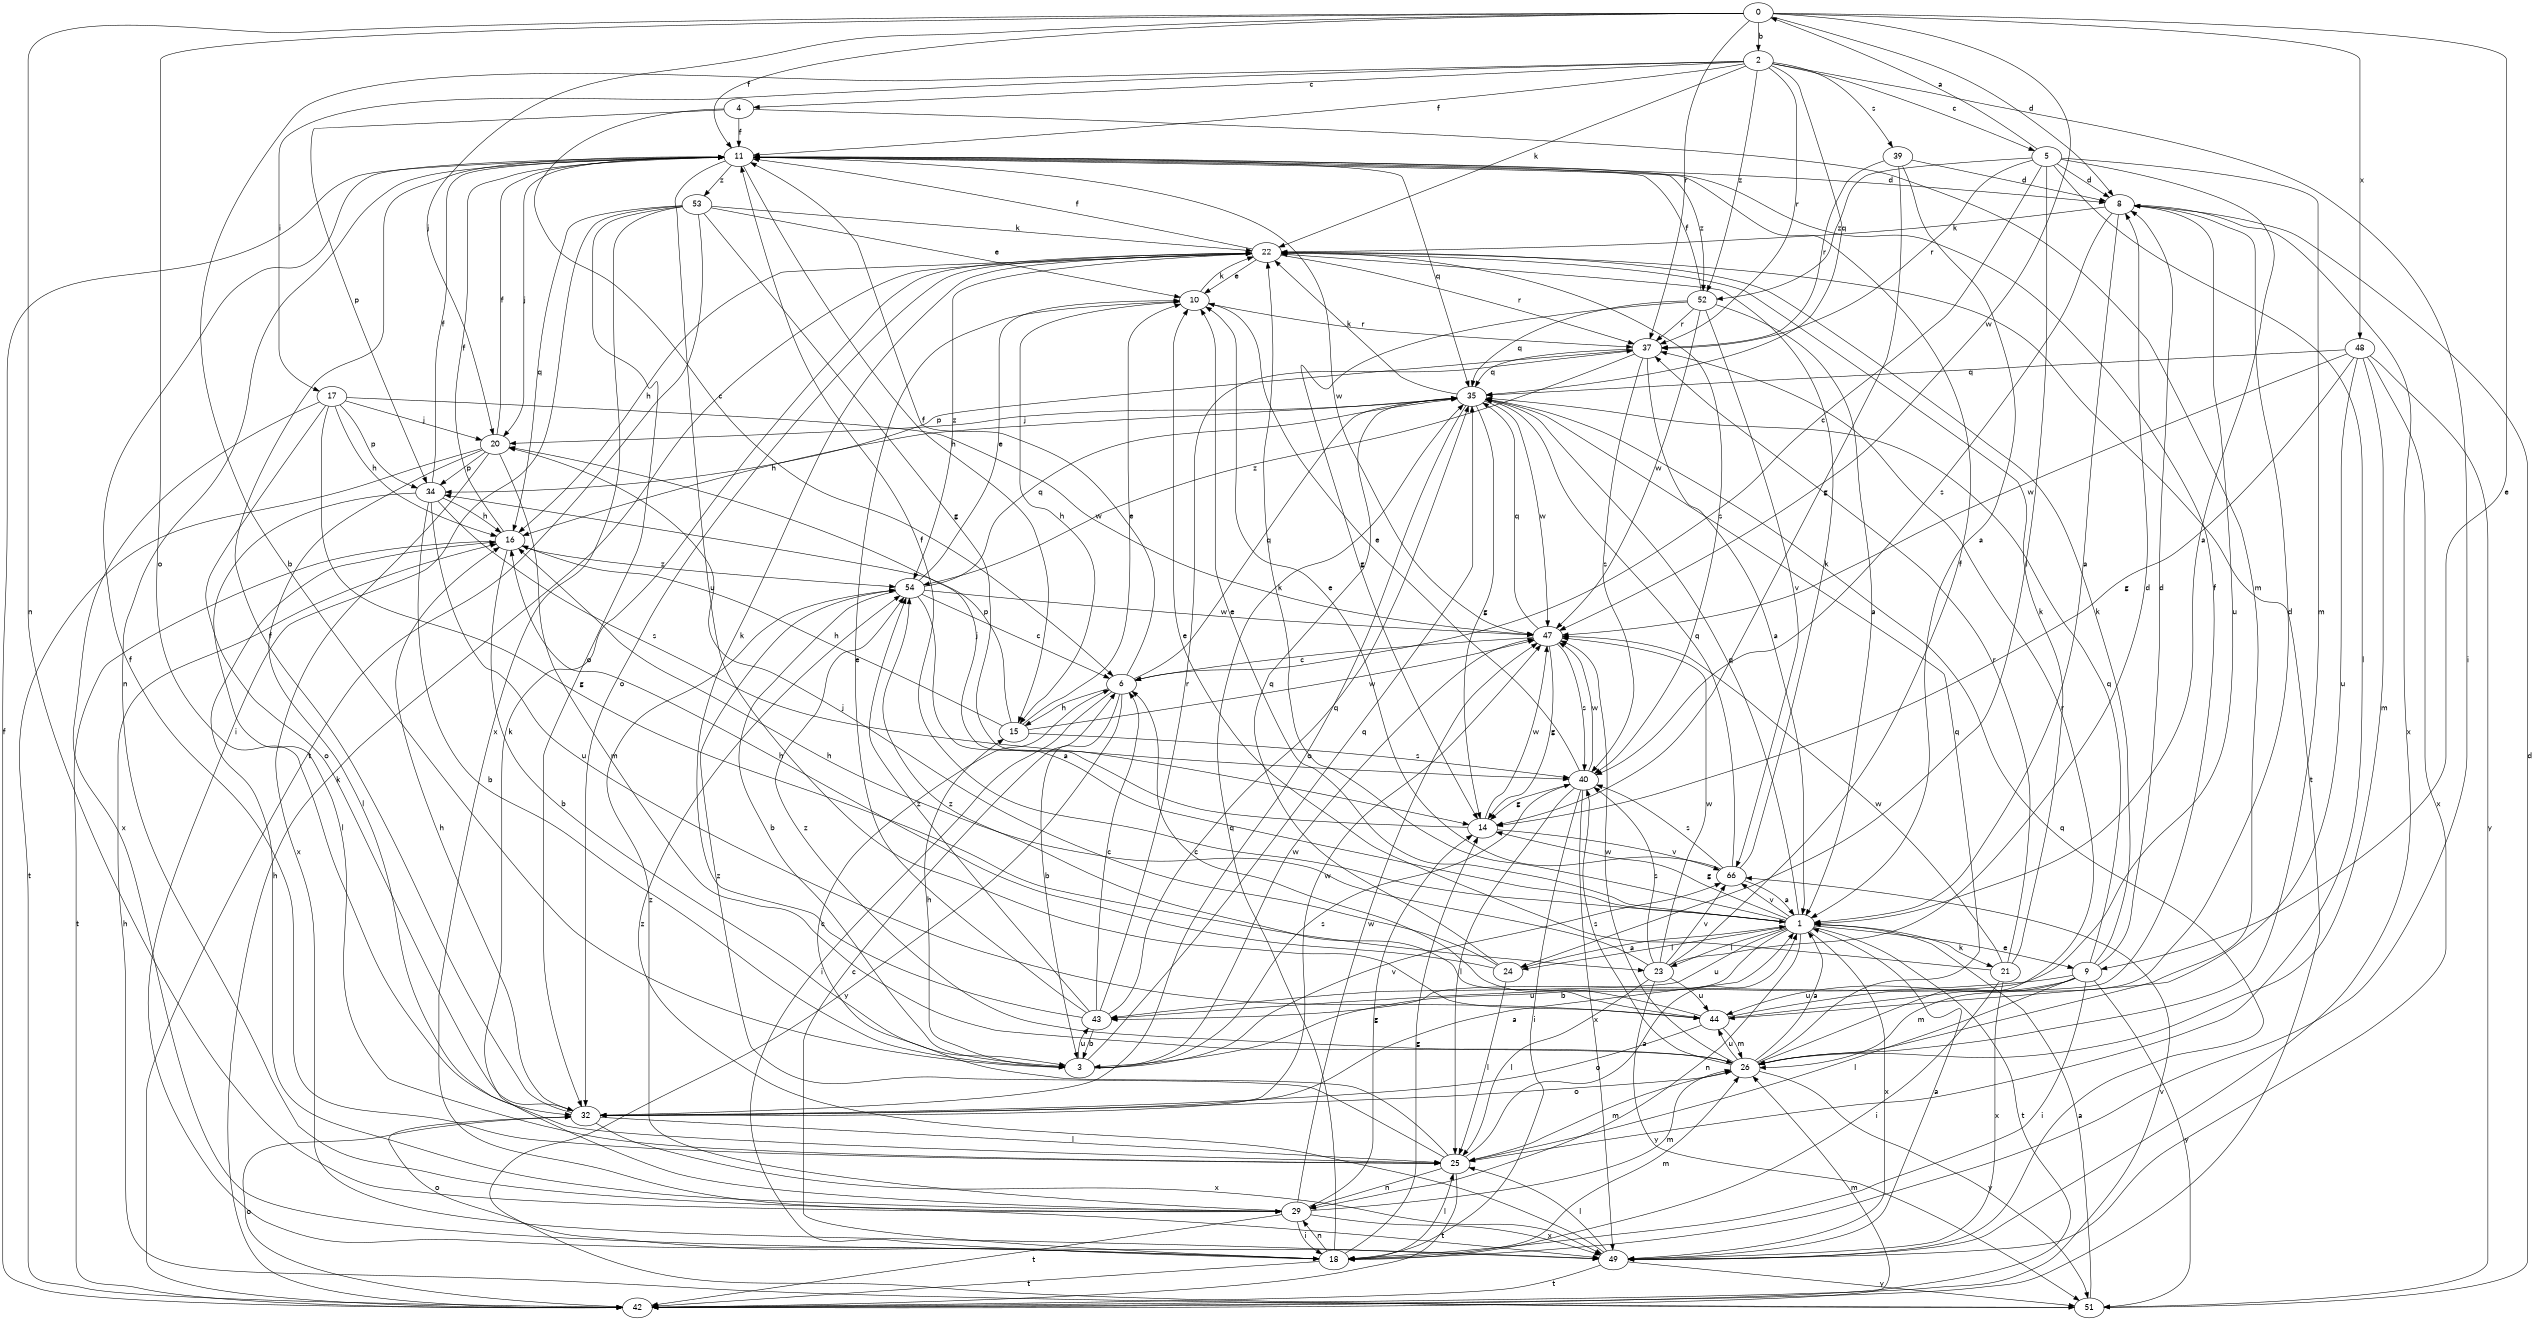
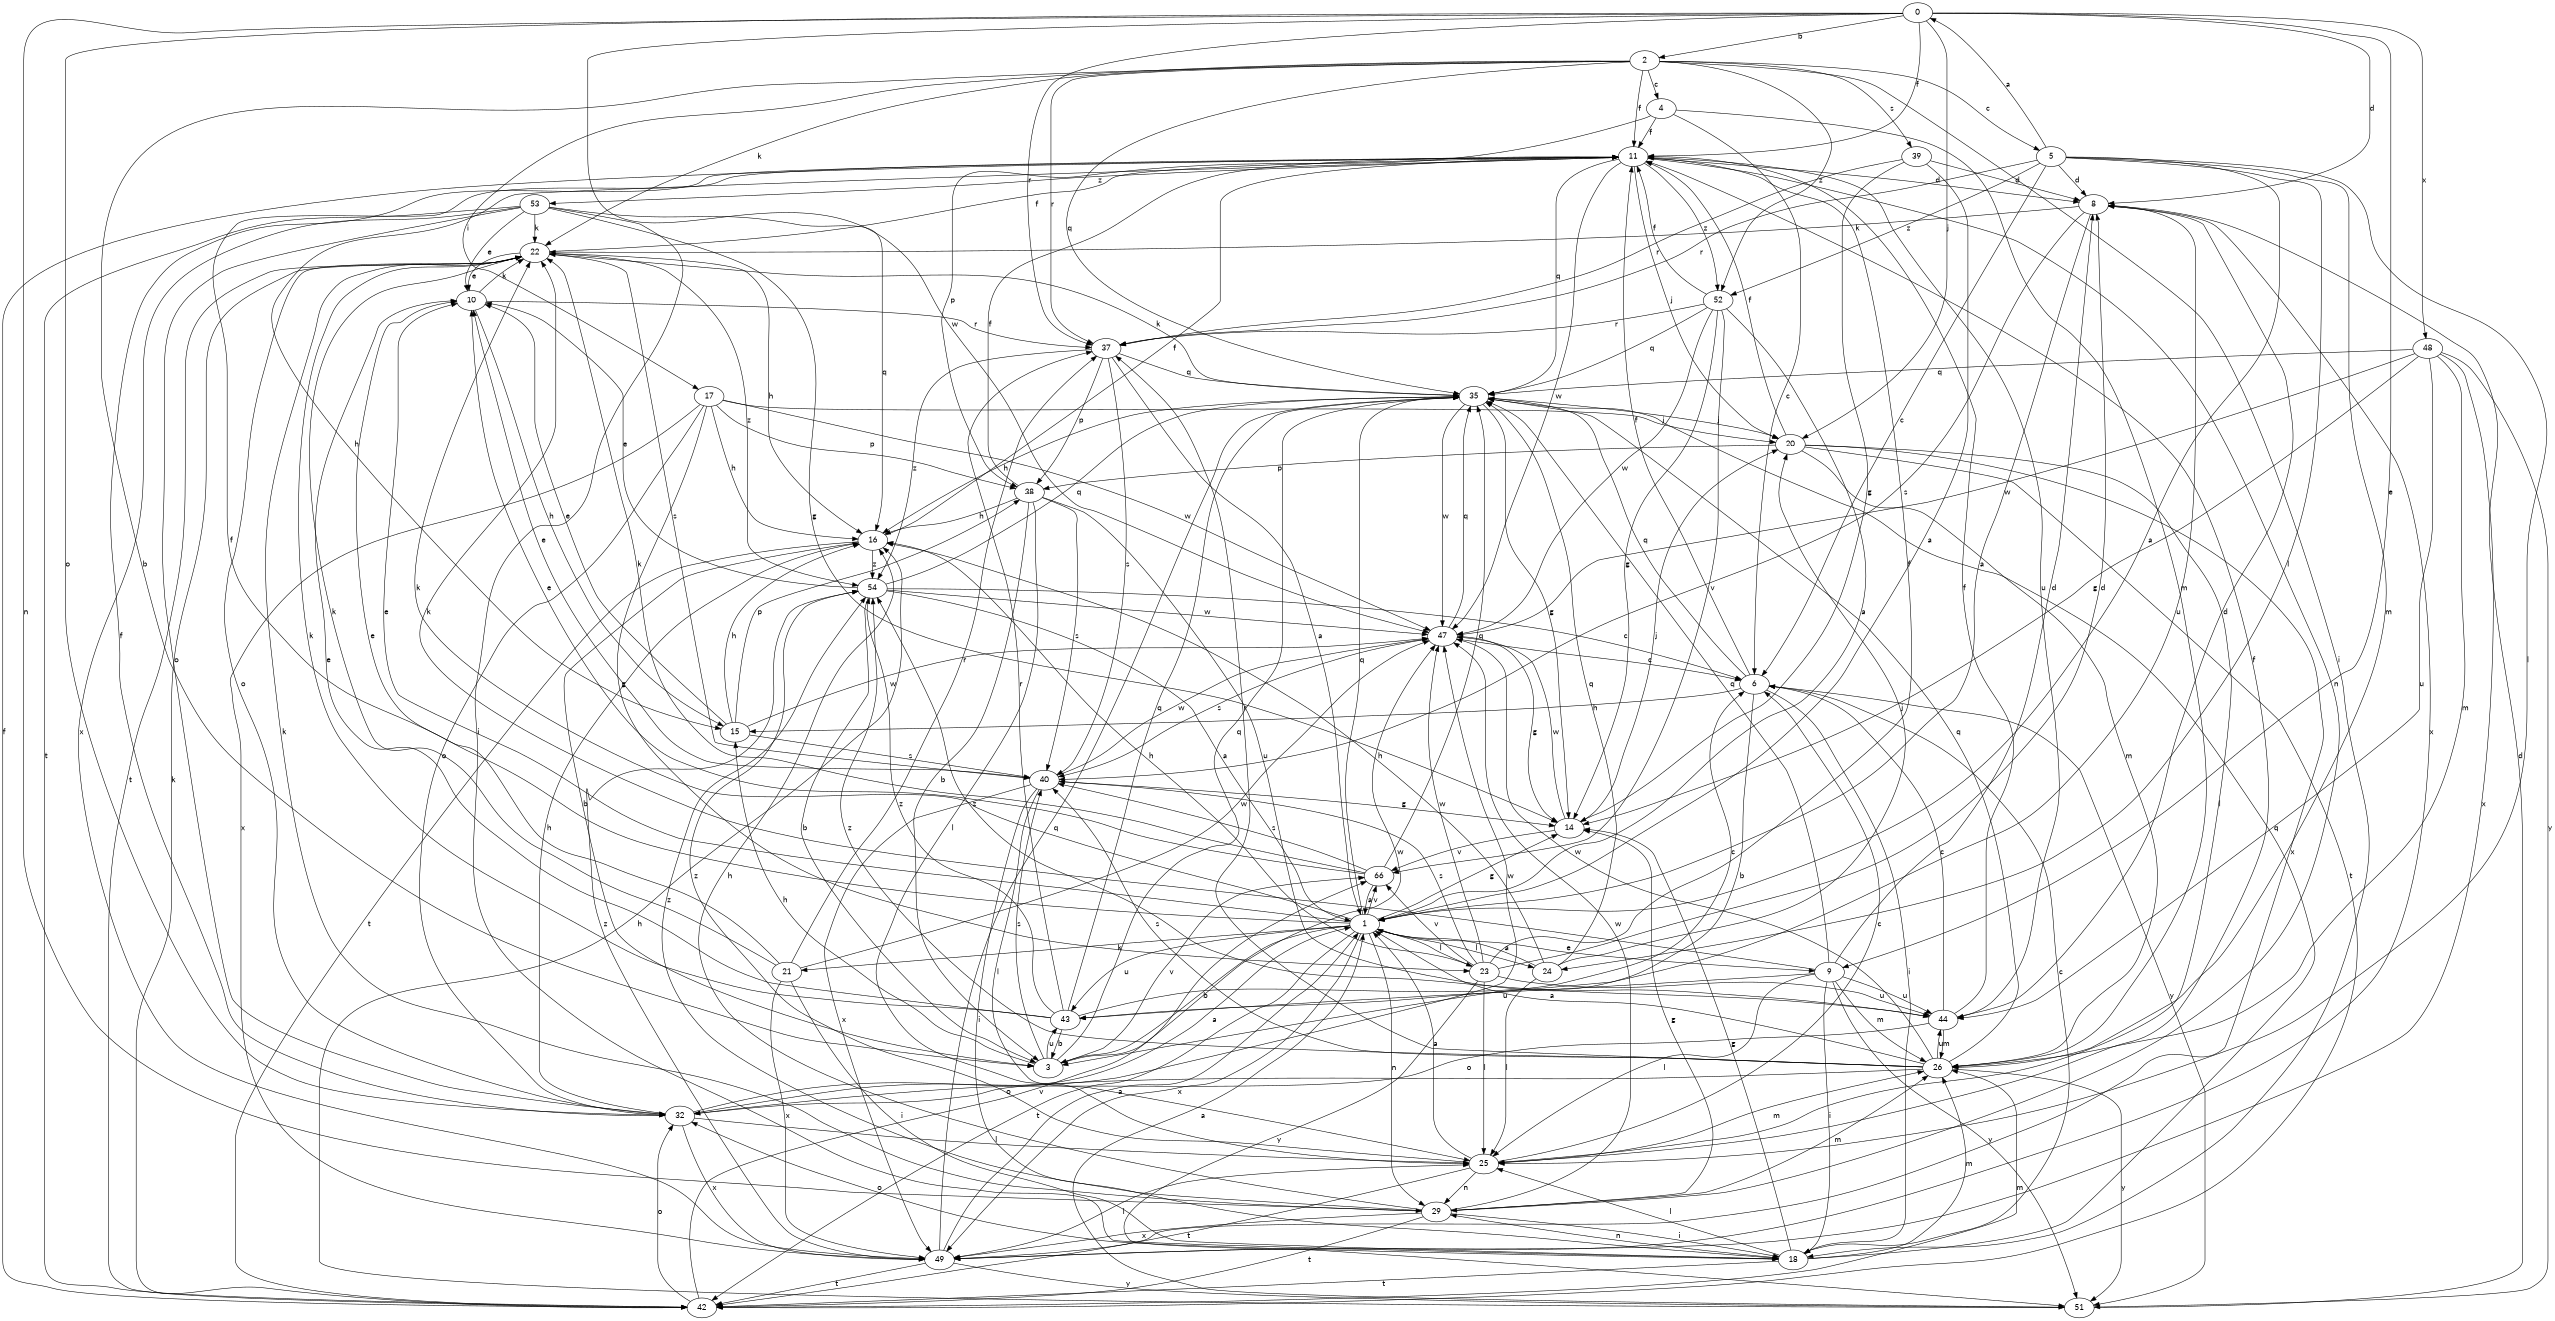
edge "22" -> "37": removed, label "r"
node "34": label "34" -> "38"
edge "35" -> "32": removed, label "o"
